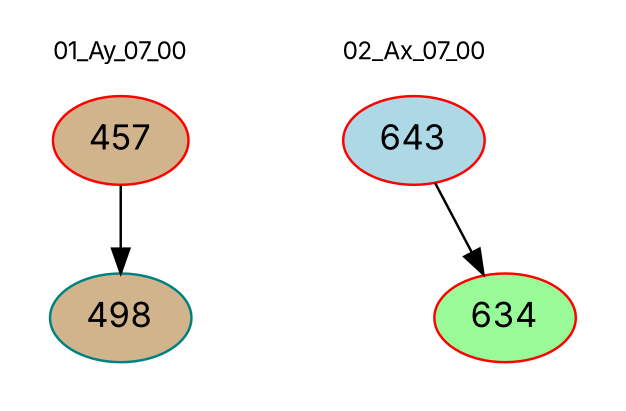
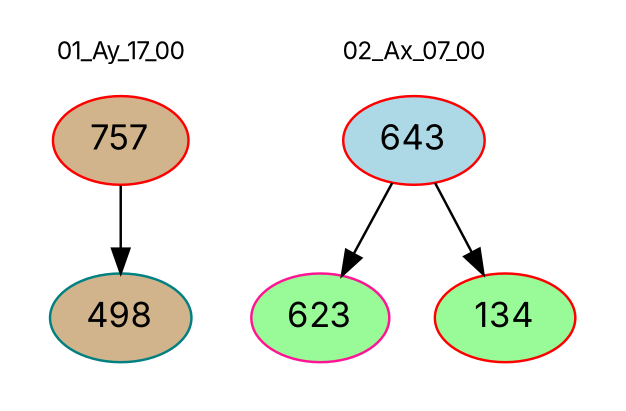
cluster "01_Ay_07_00": label "01_Ay_07_00" -> "01_Ay_17_00"
node "457": label "457" -> "757"
node "623": added
node "634": label "634" -> "134"
